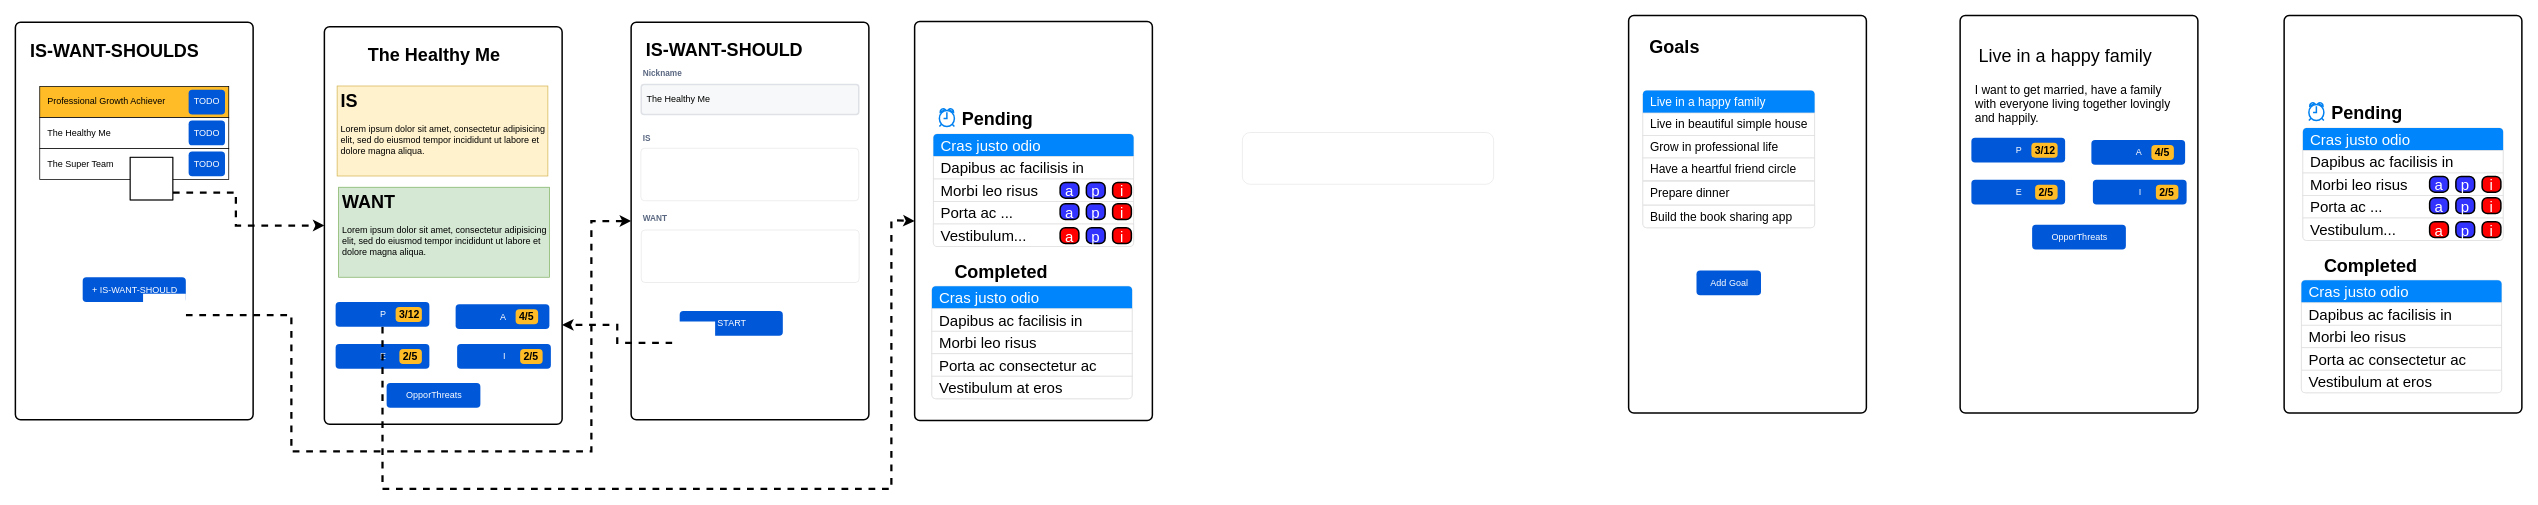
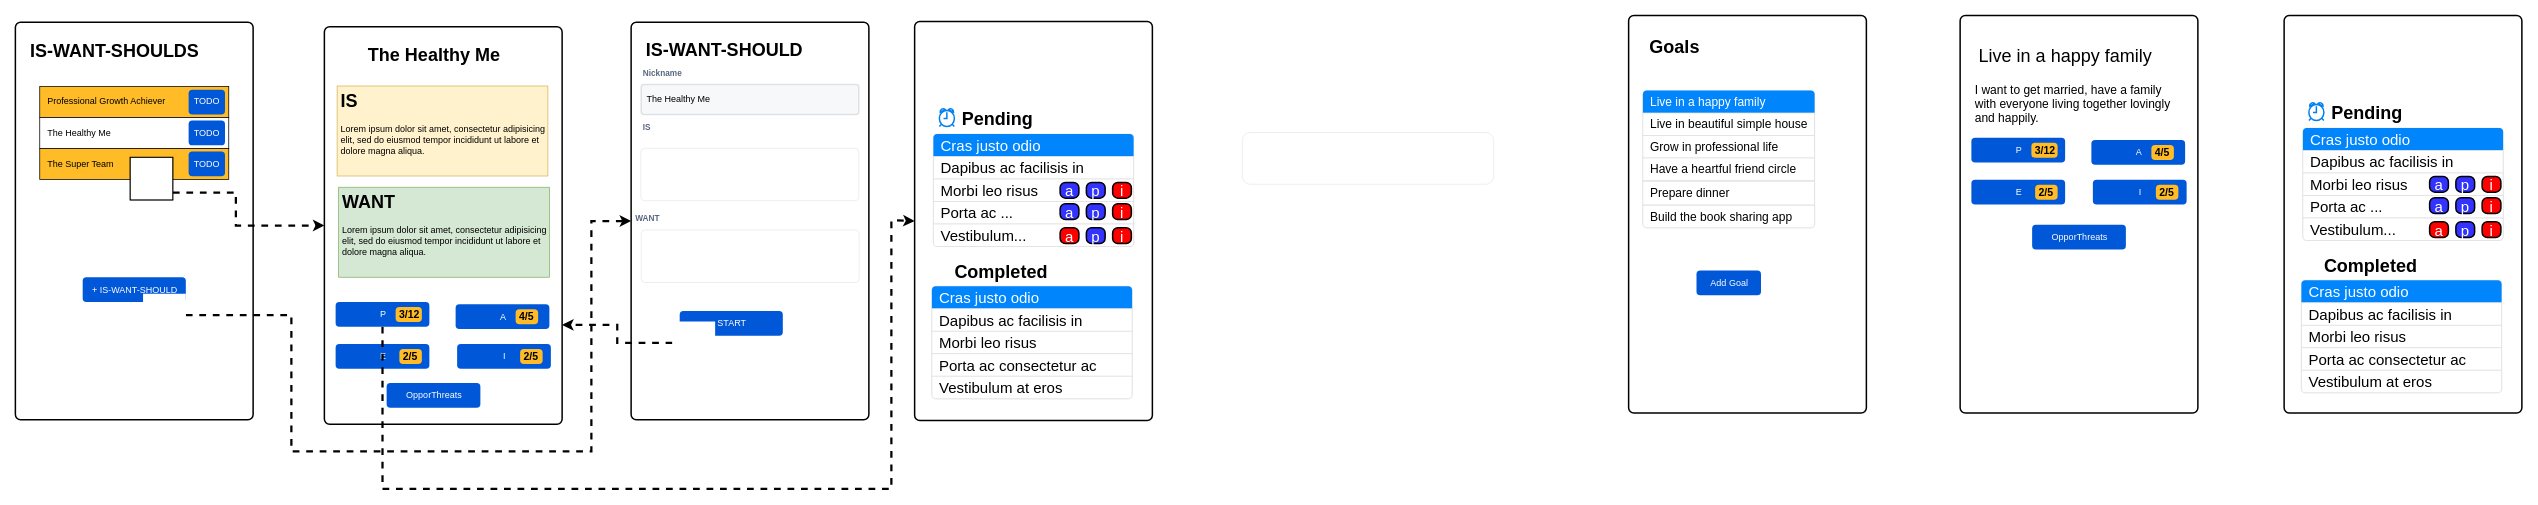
node "IS": moved (731, 138) -> (731, 127)
node "The Super Team": fillcolor #ffffff -> #ffbc26
node "WANT": moved (731, 218) -> (724, 218)
